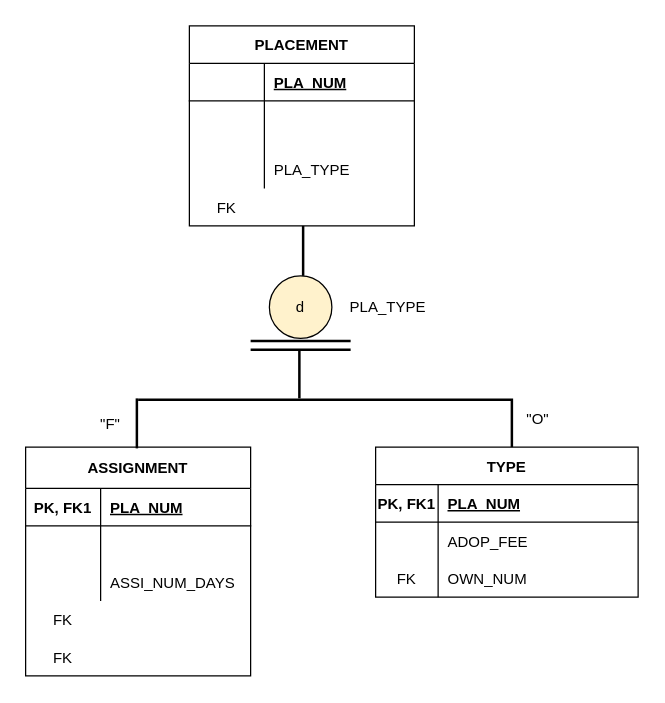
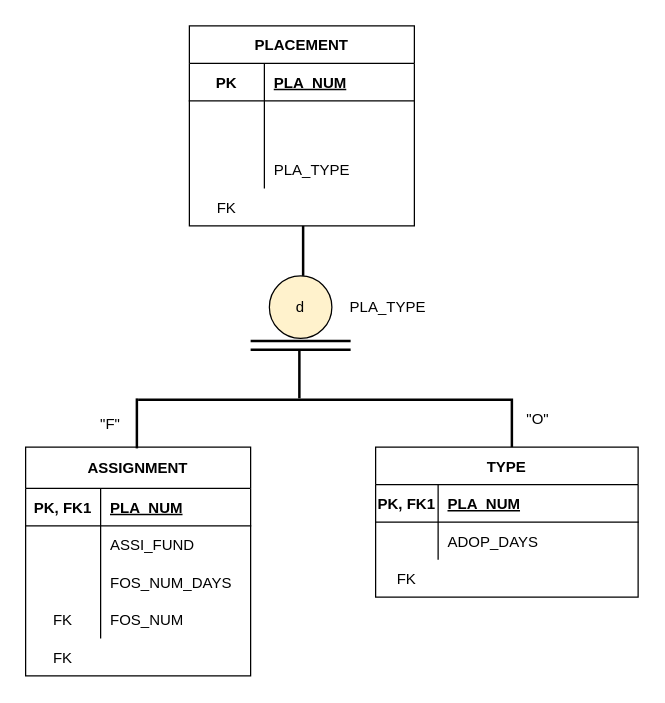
node "PK": added
node "ADOP_FEE": label "ADOP_FEE" -> "ADOP_DAYS"
node "ASSI_FUND": added
node "OWN_NUM": removed
node "ASSI_NUM_DAYS": label "ASSI_NUM_DAYS" -> "FOS_NUM_DAYS"
node "FOS_NUM": added
